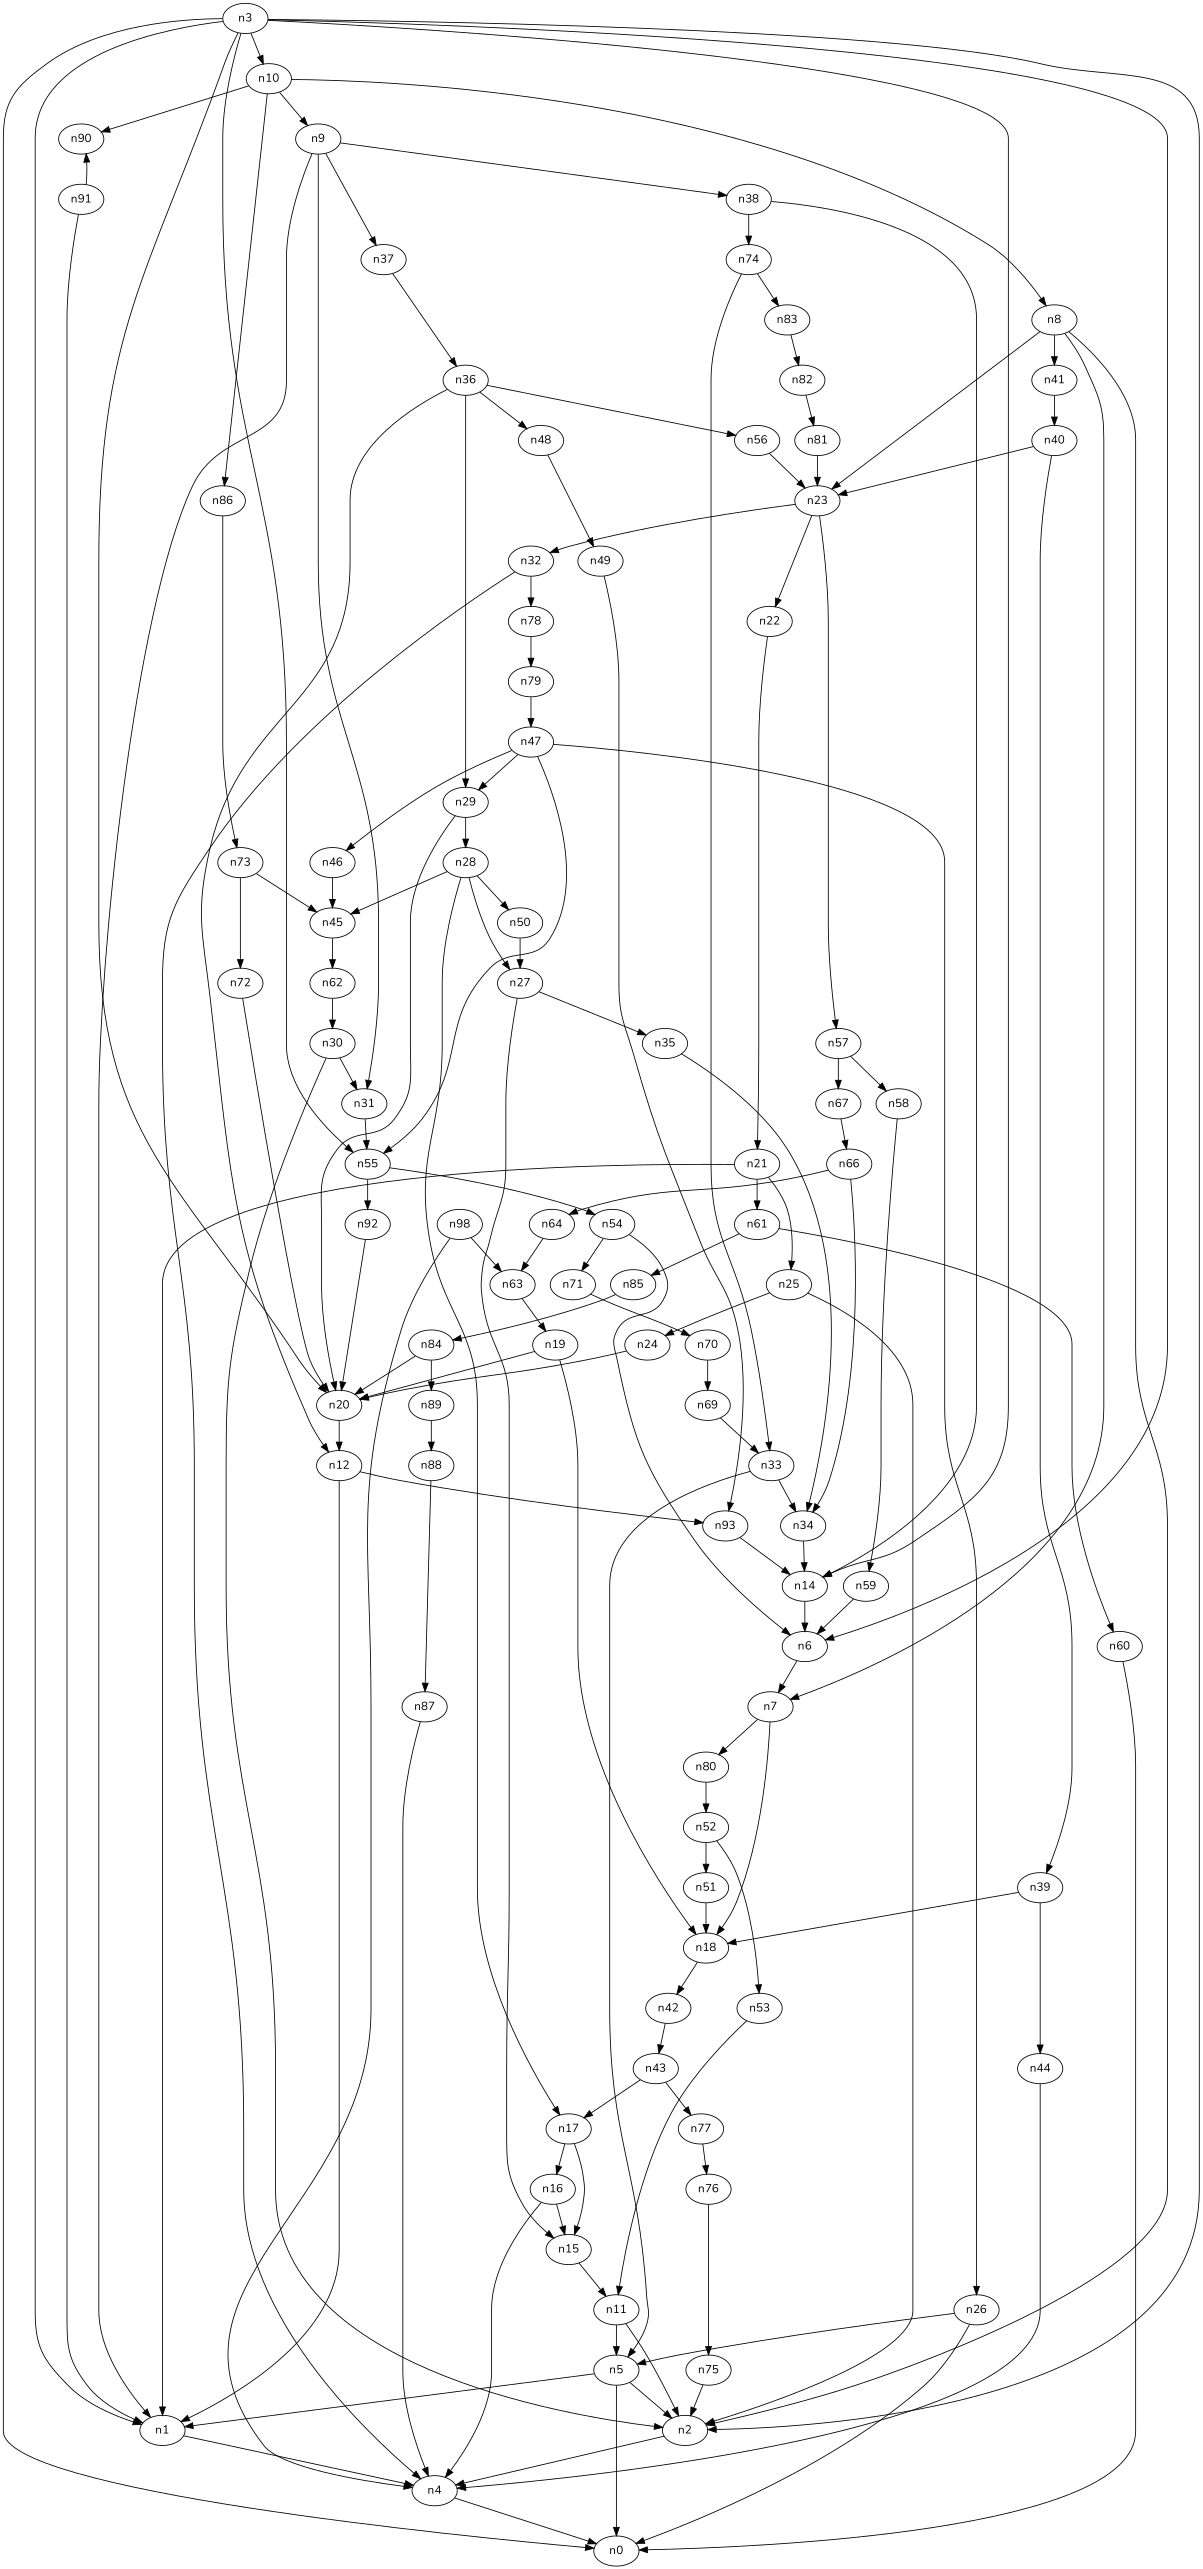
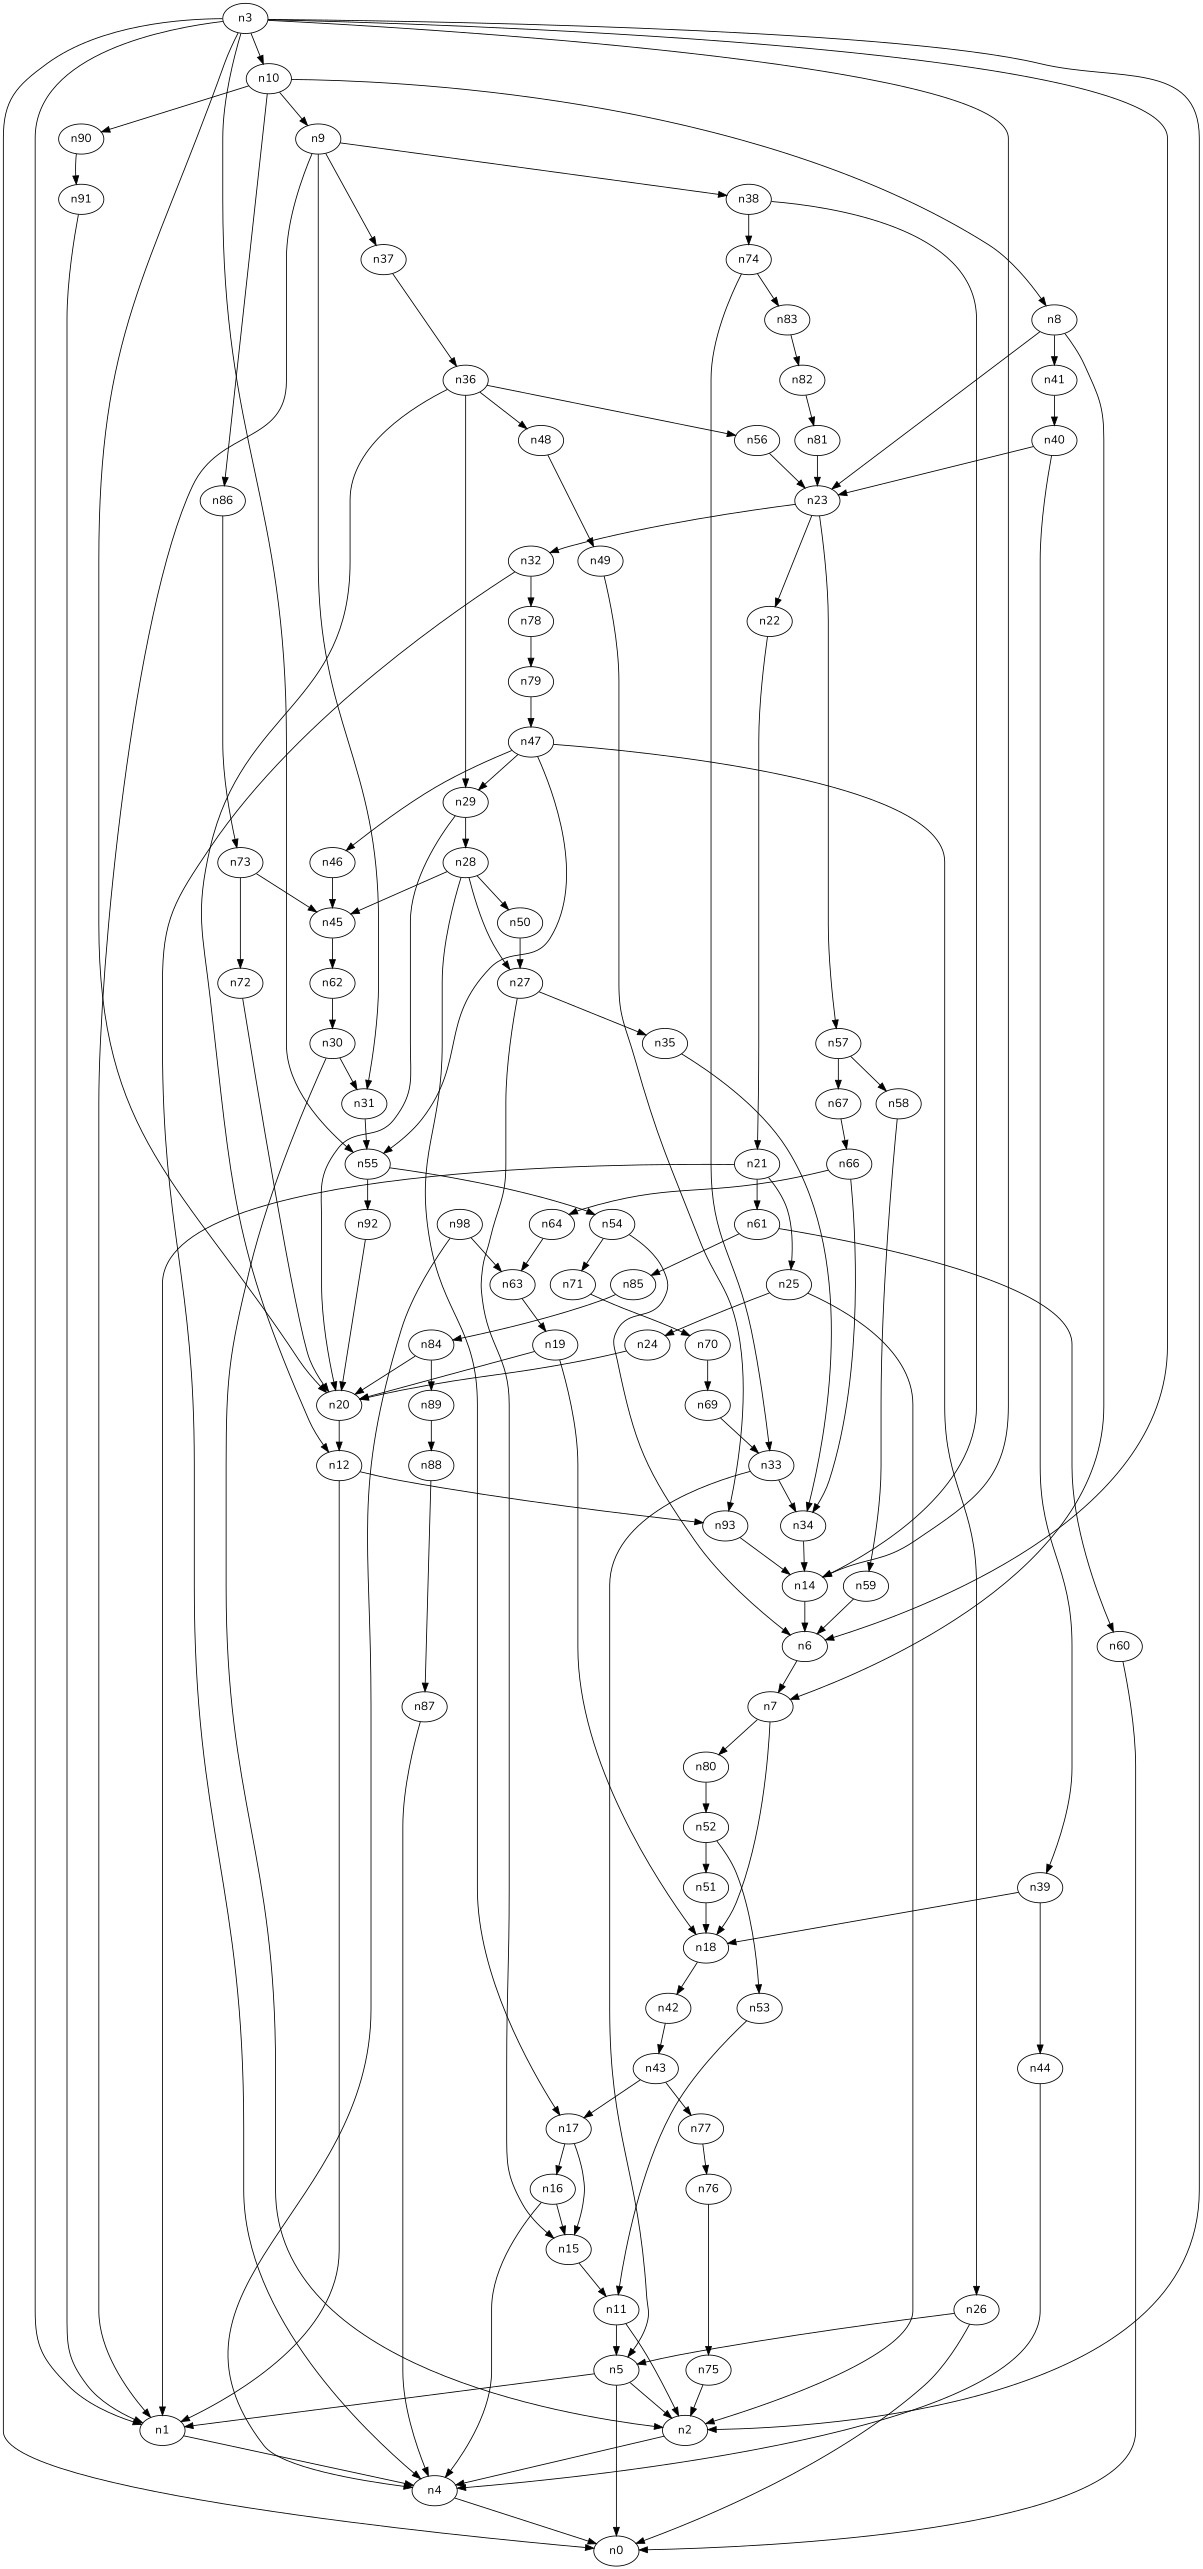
edge "n91" -> "n90": reversed
edge "n8" -> "n2": removed
